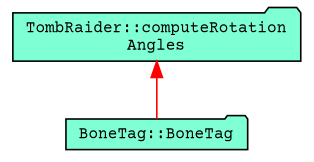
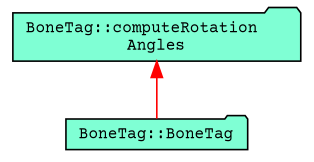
node "TombRaider::computeRotation Angles": label "TombRaider::computeRotation Angles" -> "BoneTag::computeRotation Angles"
